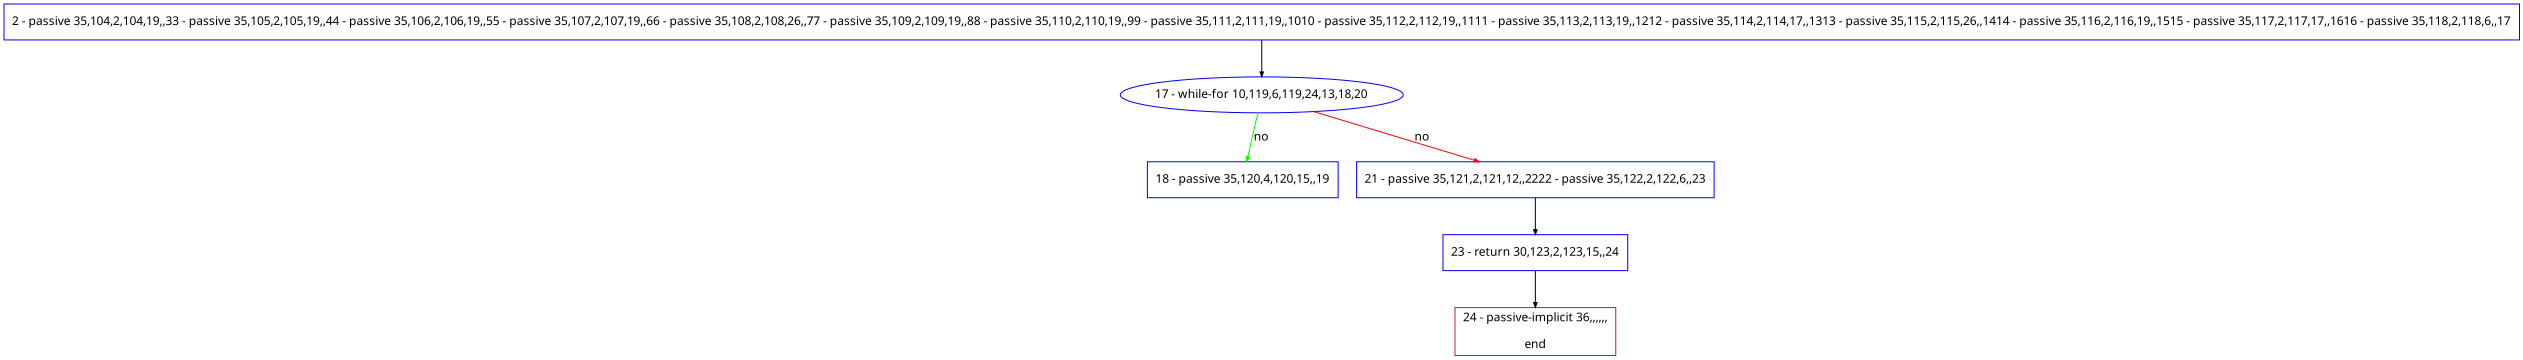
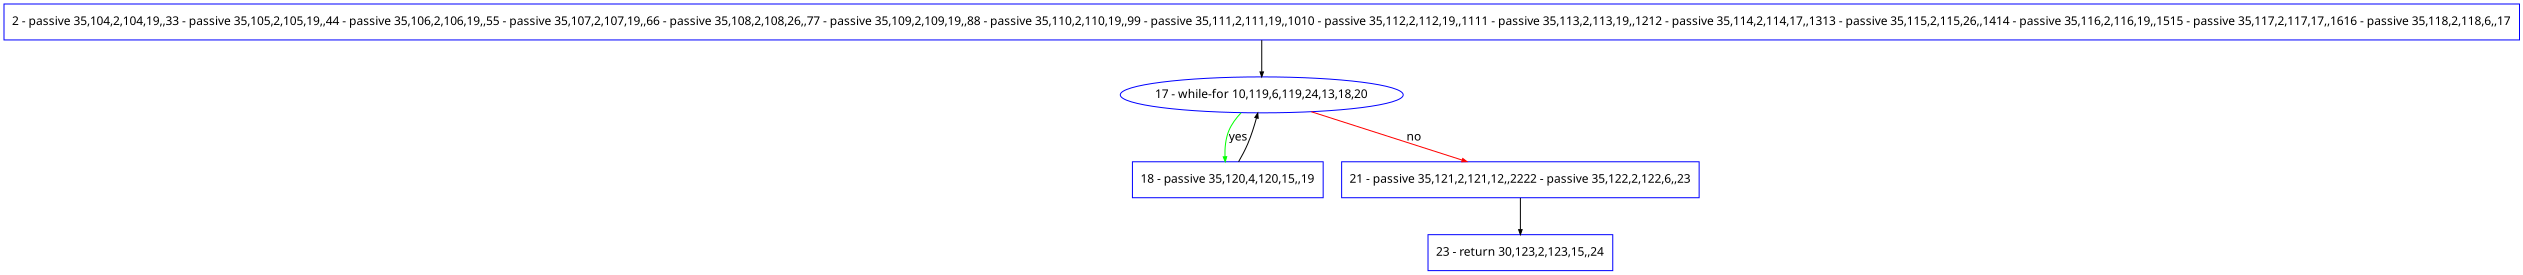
edge "17 - while-for 10,119,6,119,24,13,18,20" -> "18 - passive 35,120,4,120,15,,19": label "no" -> "yes"
edge "18 - passive 35,120,4,120,15,,19" -> "17 - while-for 10,119,6,119,24,13,18,20": added
node "24 - passive-implicit 36,,,,,, end": removed
